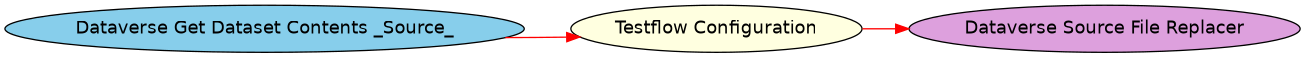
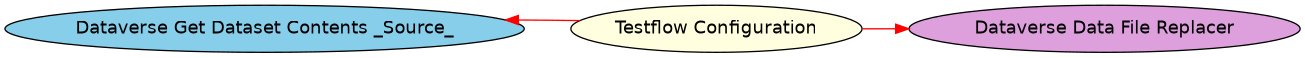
node "Dataverse Source File Replacer": label "Dataverse Source File Replacer" -> "Dataverse Data File Replacer"
edge "Dataverse Get Dataset Contents _Source_" -> "Testflow Configuration": reversed
